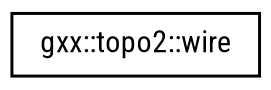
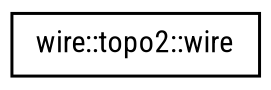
node "gxx::topo2::wire": label "gxx::topo2::wire" -> "wire::topo2::wire"
